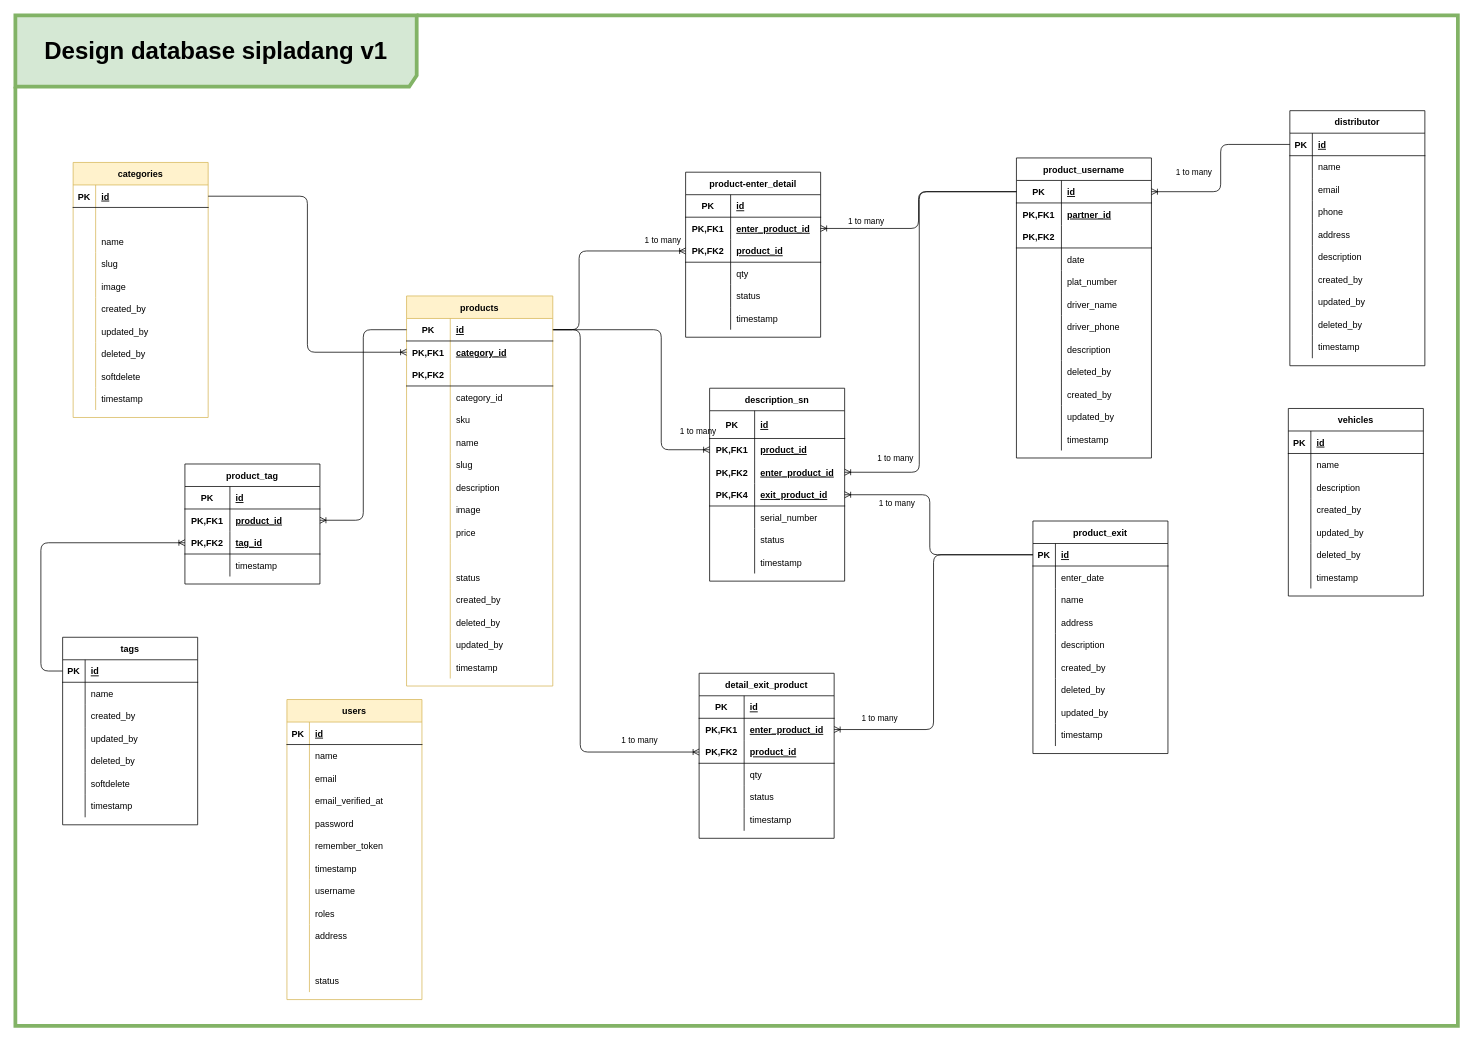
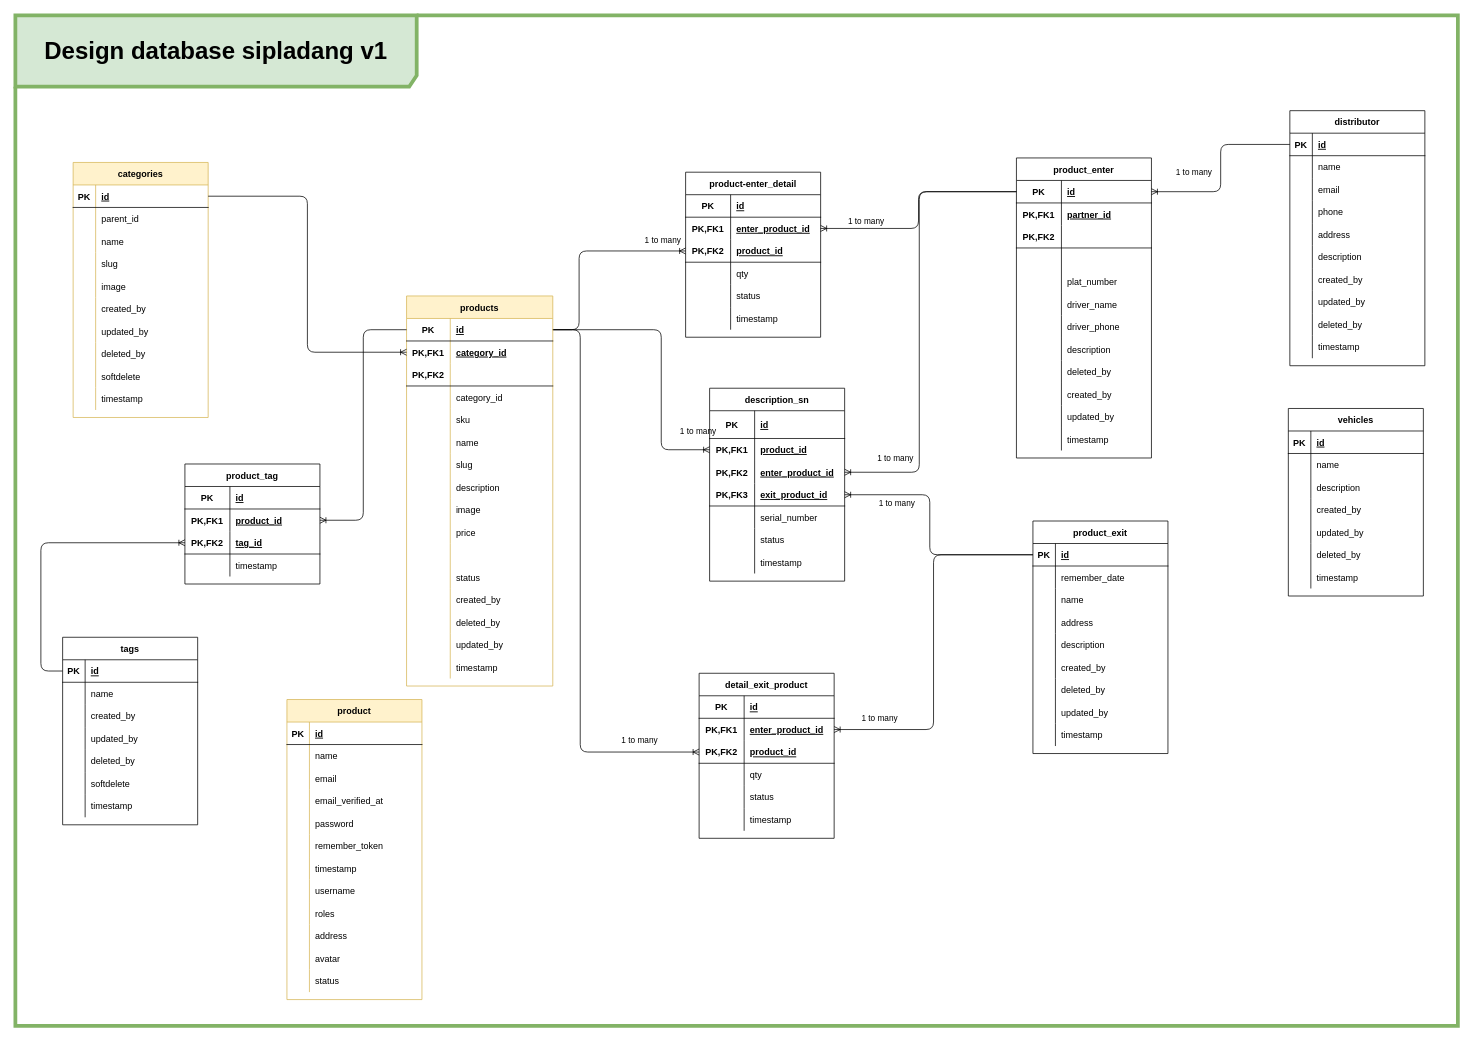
node "product_username": label "product_username" -> "product_enter"
node "parent_id": added
node "date": removed
node "PK,FK4": label "PK,FK4" -> "PK,FK3"
node "enter_date": label "enter_date" -> "remember_date"
node "users": label "users" -> "product"
node "avatar": added
